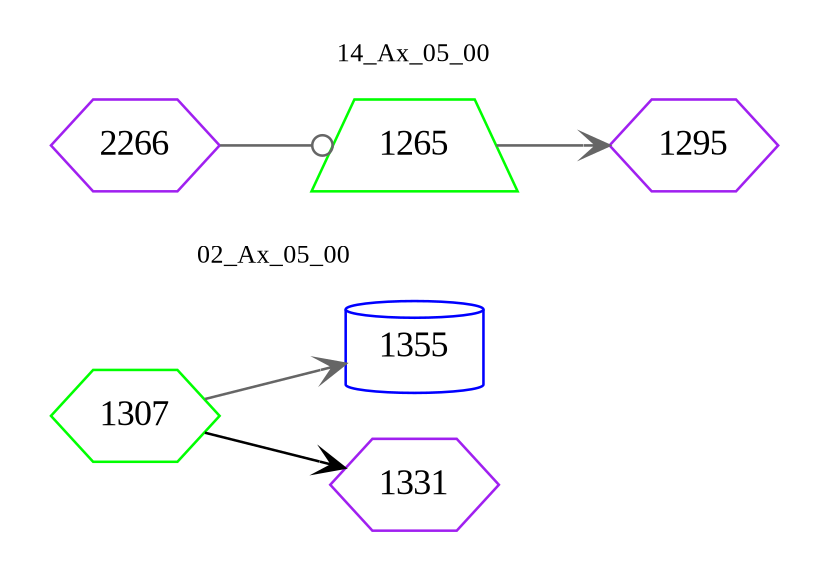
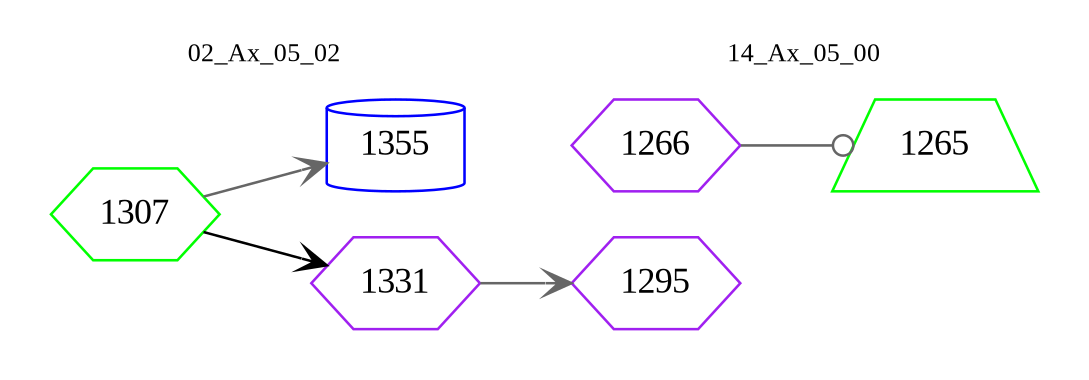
node "2266": label "2266" -> "1266"
edge "1265" -> "1295": now "1331" -> "1295"
cluster "02_Ax_05_00": label "02_Ax_05_00" -> "02_Ax_05_02"
